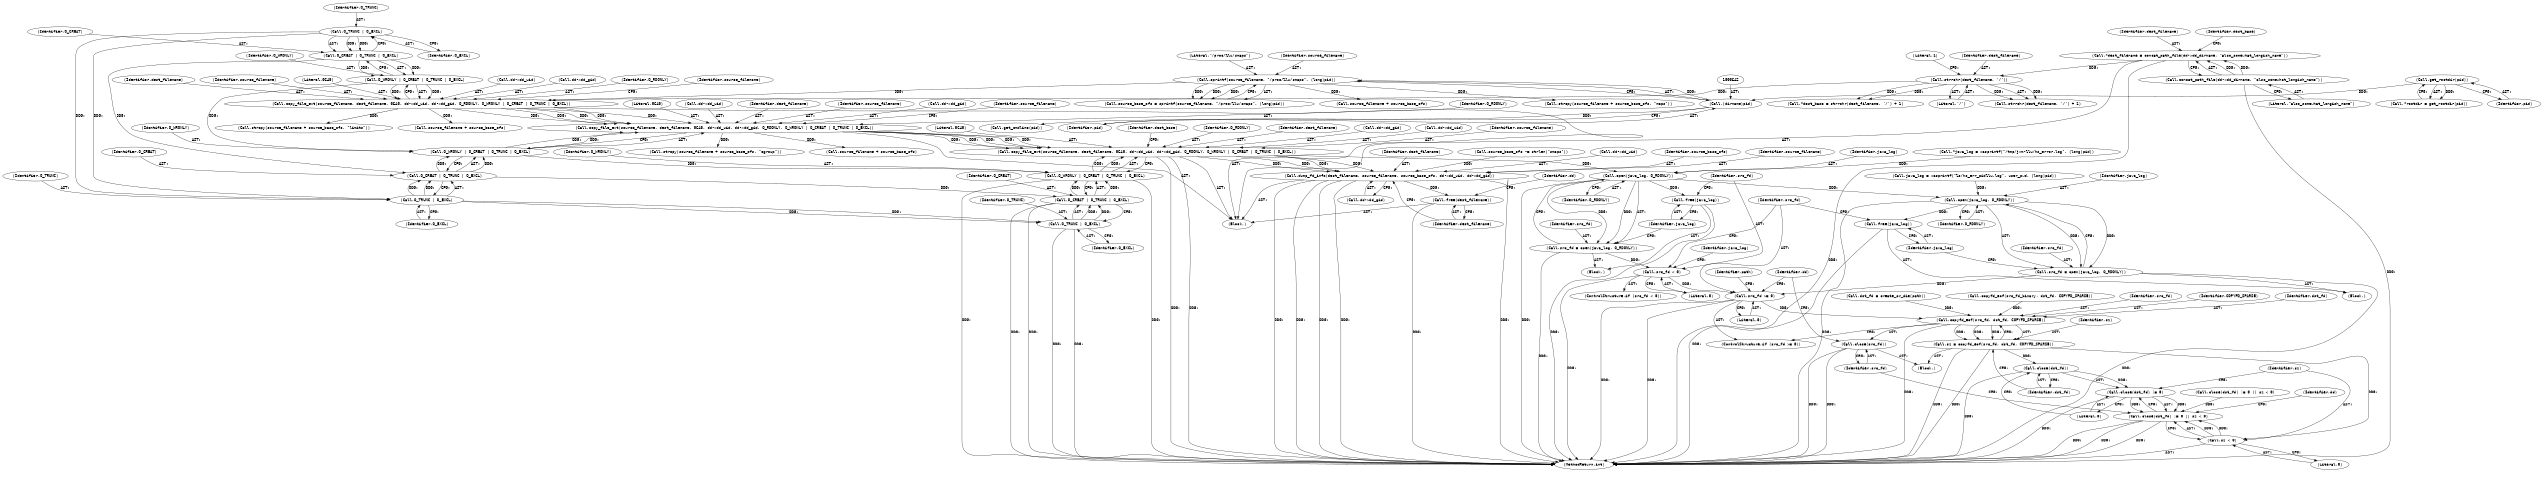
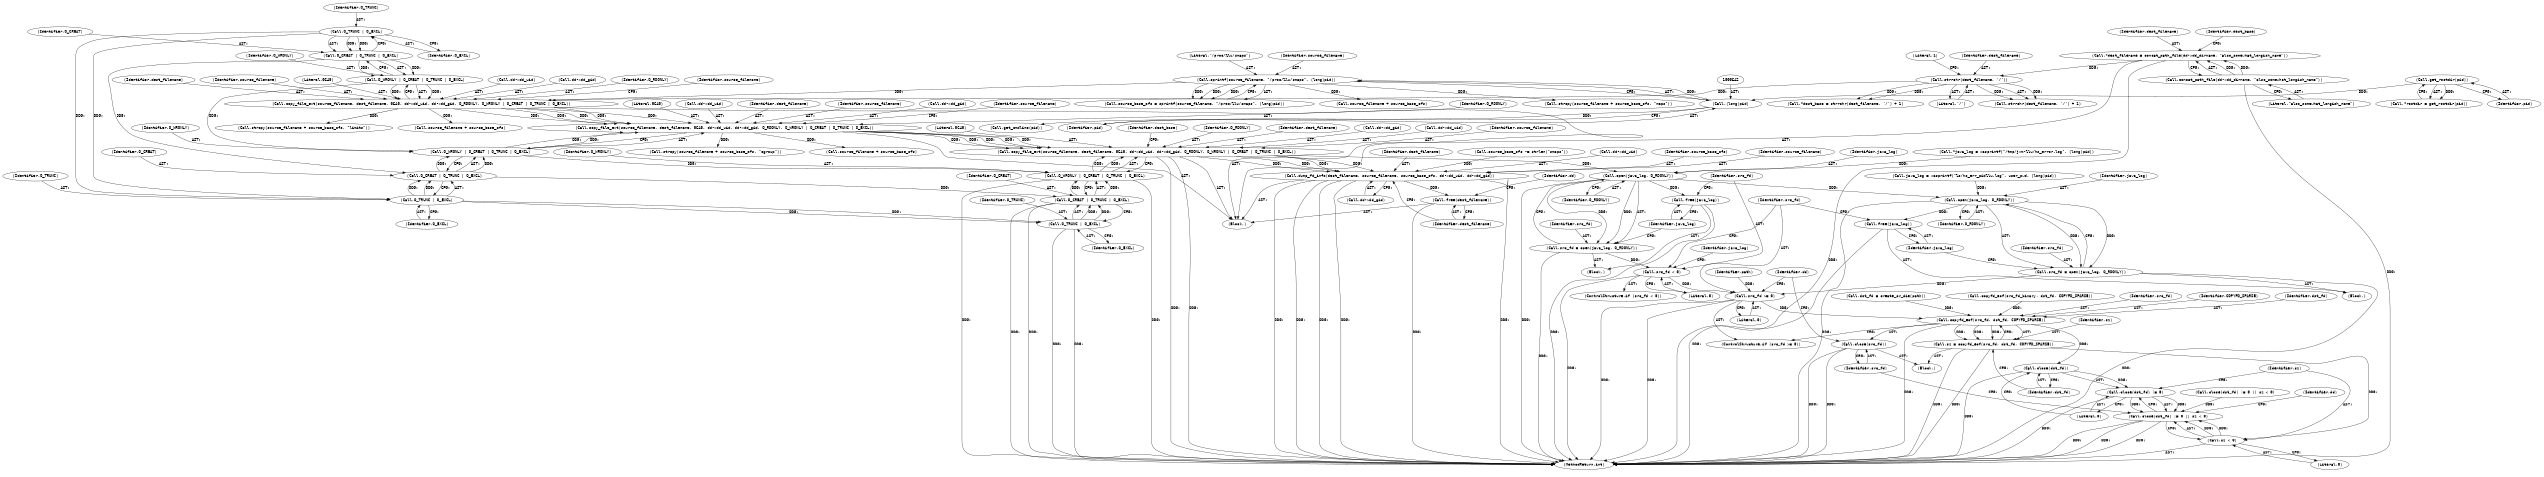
node "(Call,(dirname)pid)": label "(Call,(dirname)pid)" -> "(Call,(long)pid)"
edge "(Identifier,path)" -> "(Call,src_fd >= 0)": label "CFG: " -> "DDG: "
edge "(Call,sz = copyfd_eof(src_fd, dst_fd, COPYFD_SPARSE))" -> "(Call,close(dst_fd))": now "(Call,copyfd_eof(src_fd, dst_fd, COPYFD_SPARSE))" -> "(Call,close(dst_fd))"
